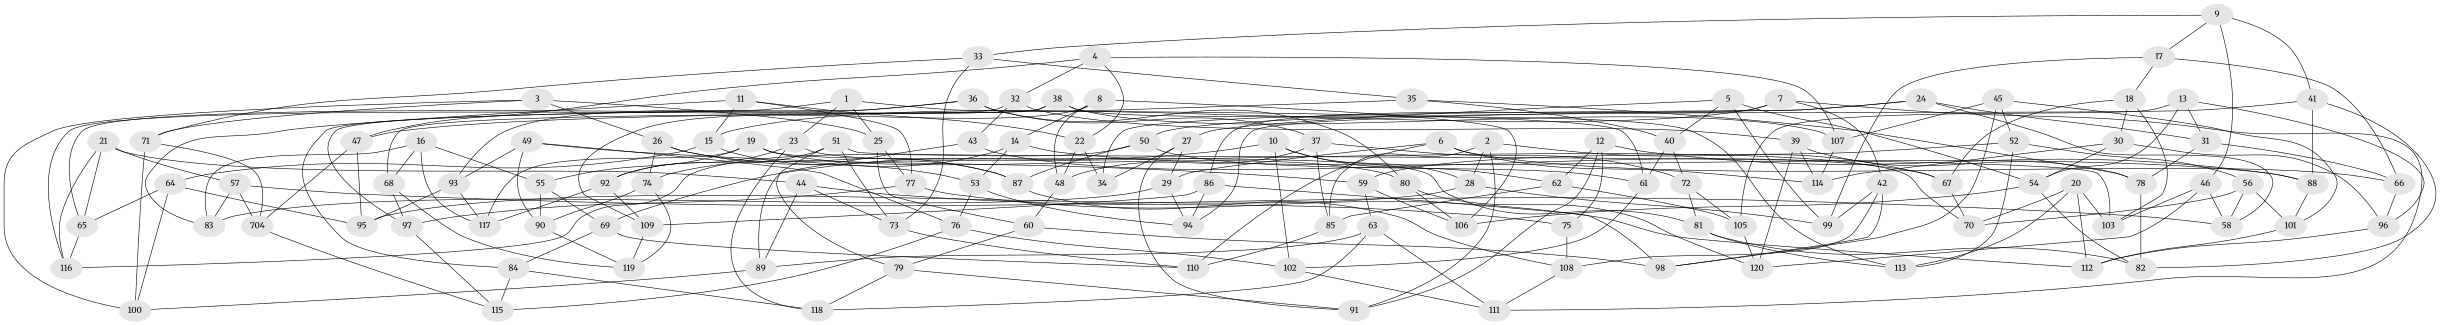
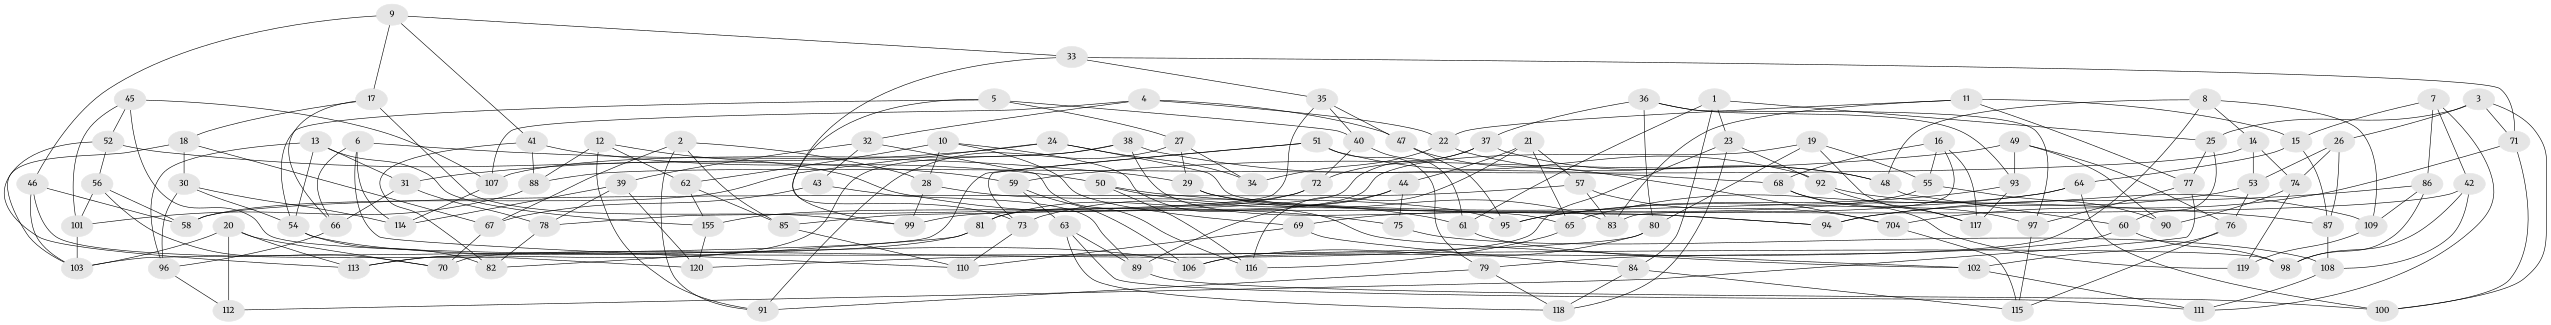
node "105": label "105" -> "155"
edge "101" -- "112": now "101" -- "103"
edge "90" -- "119": removed
